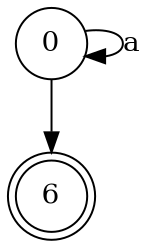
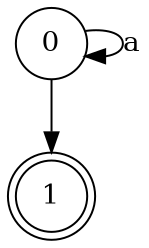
node "6": label "6" -> "1"
